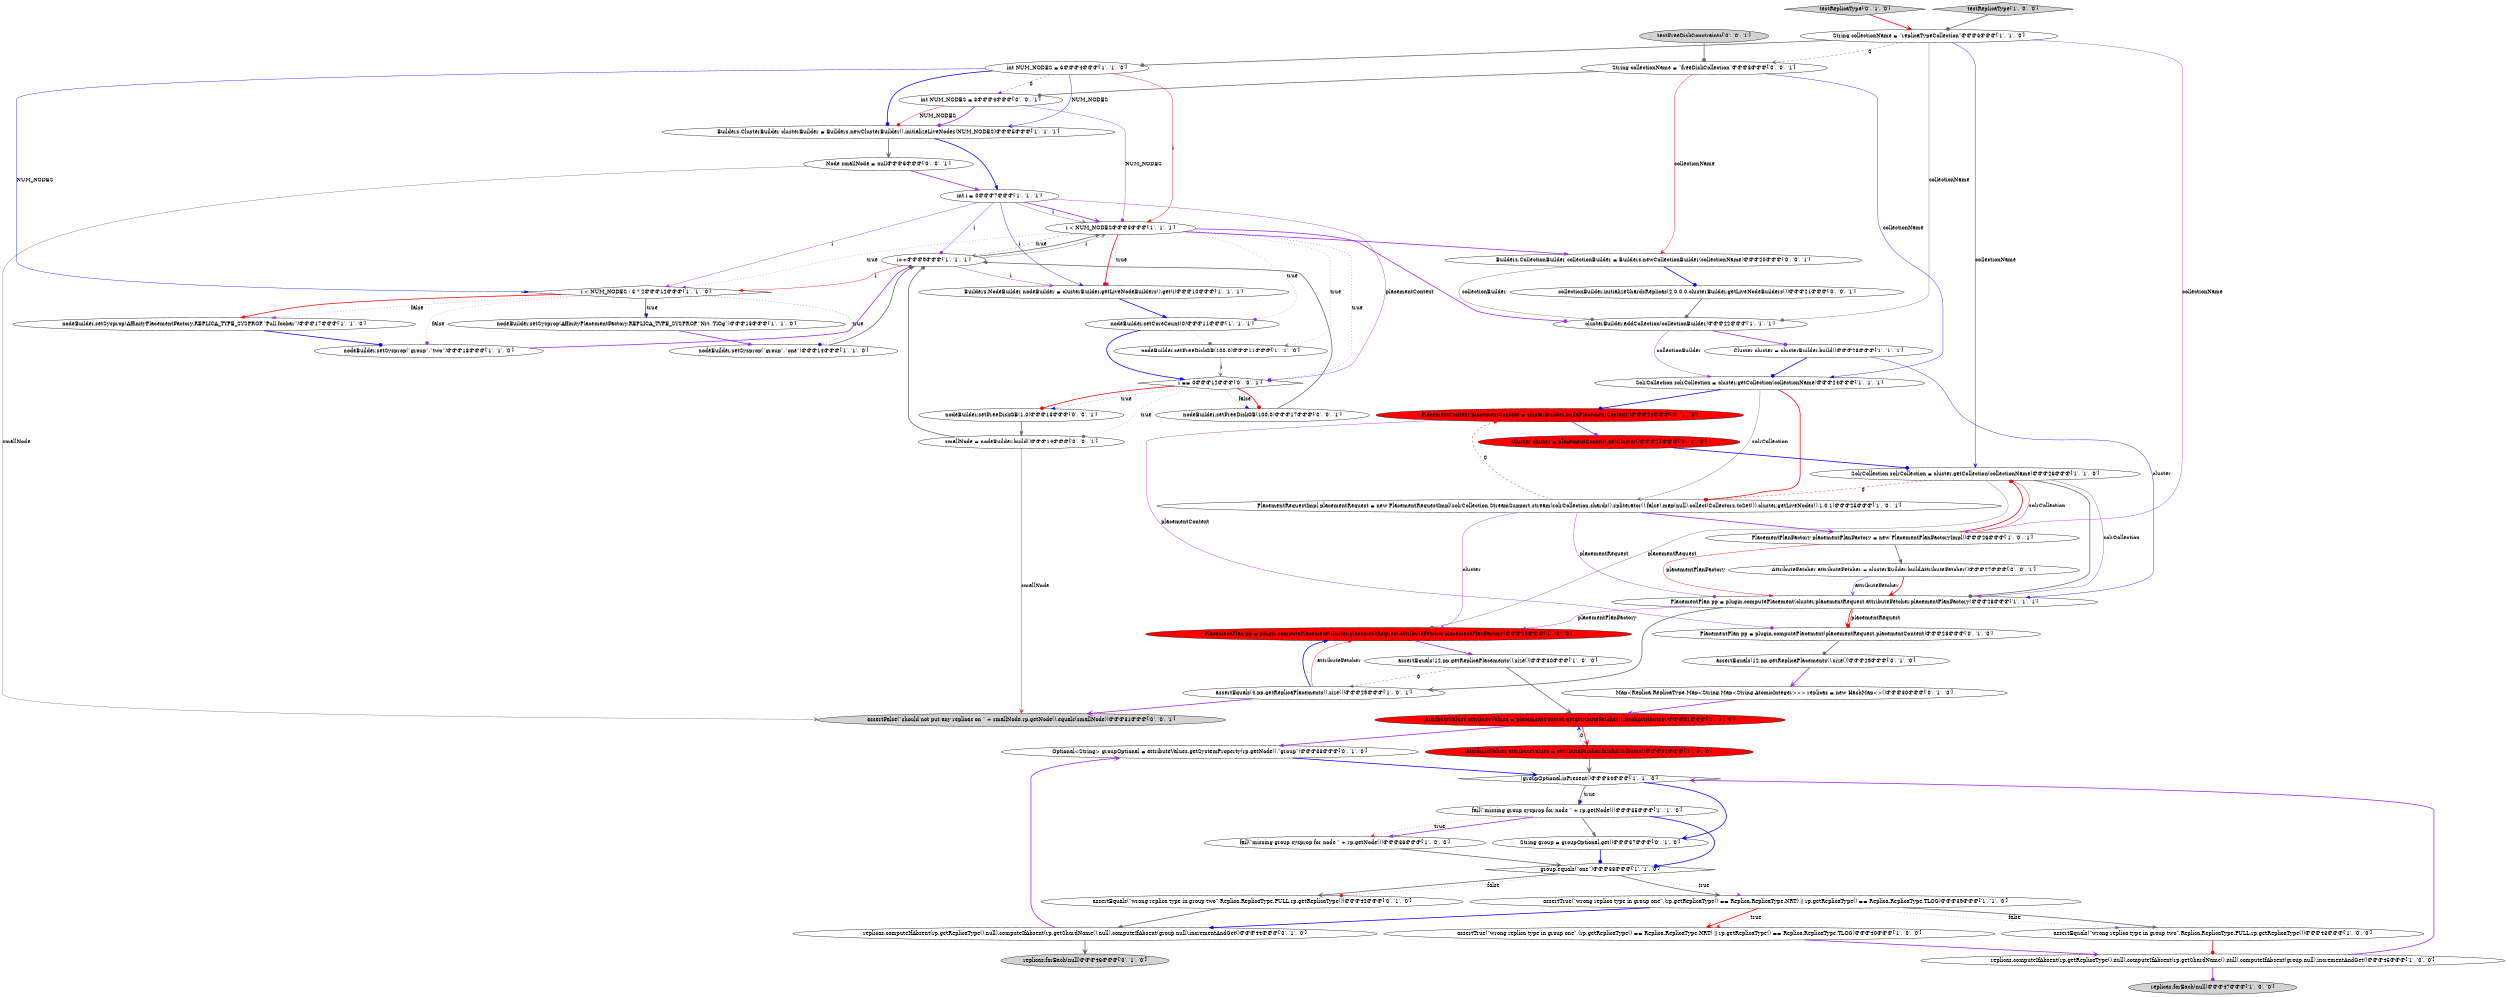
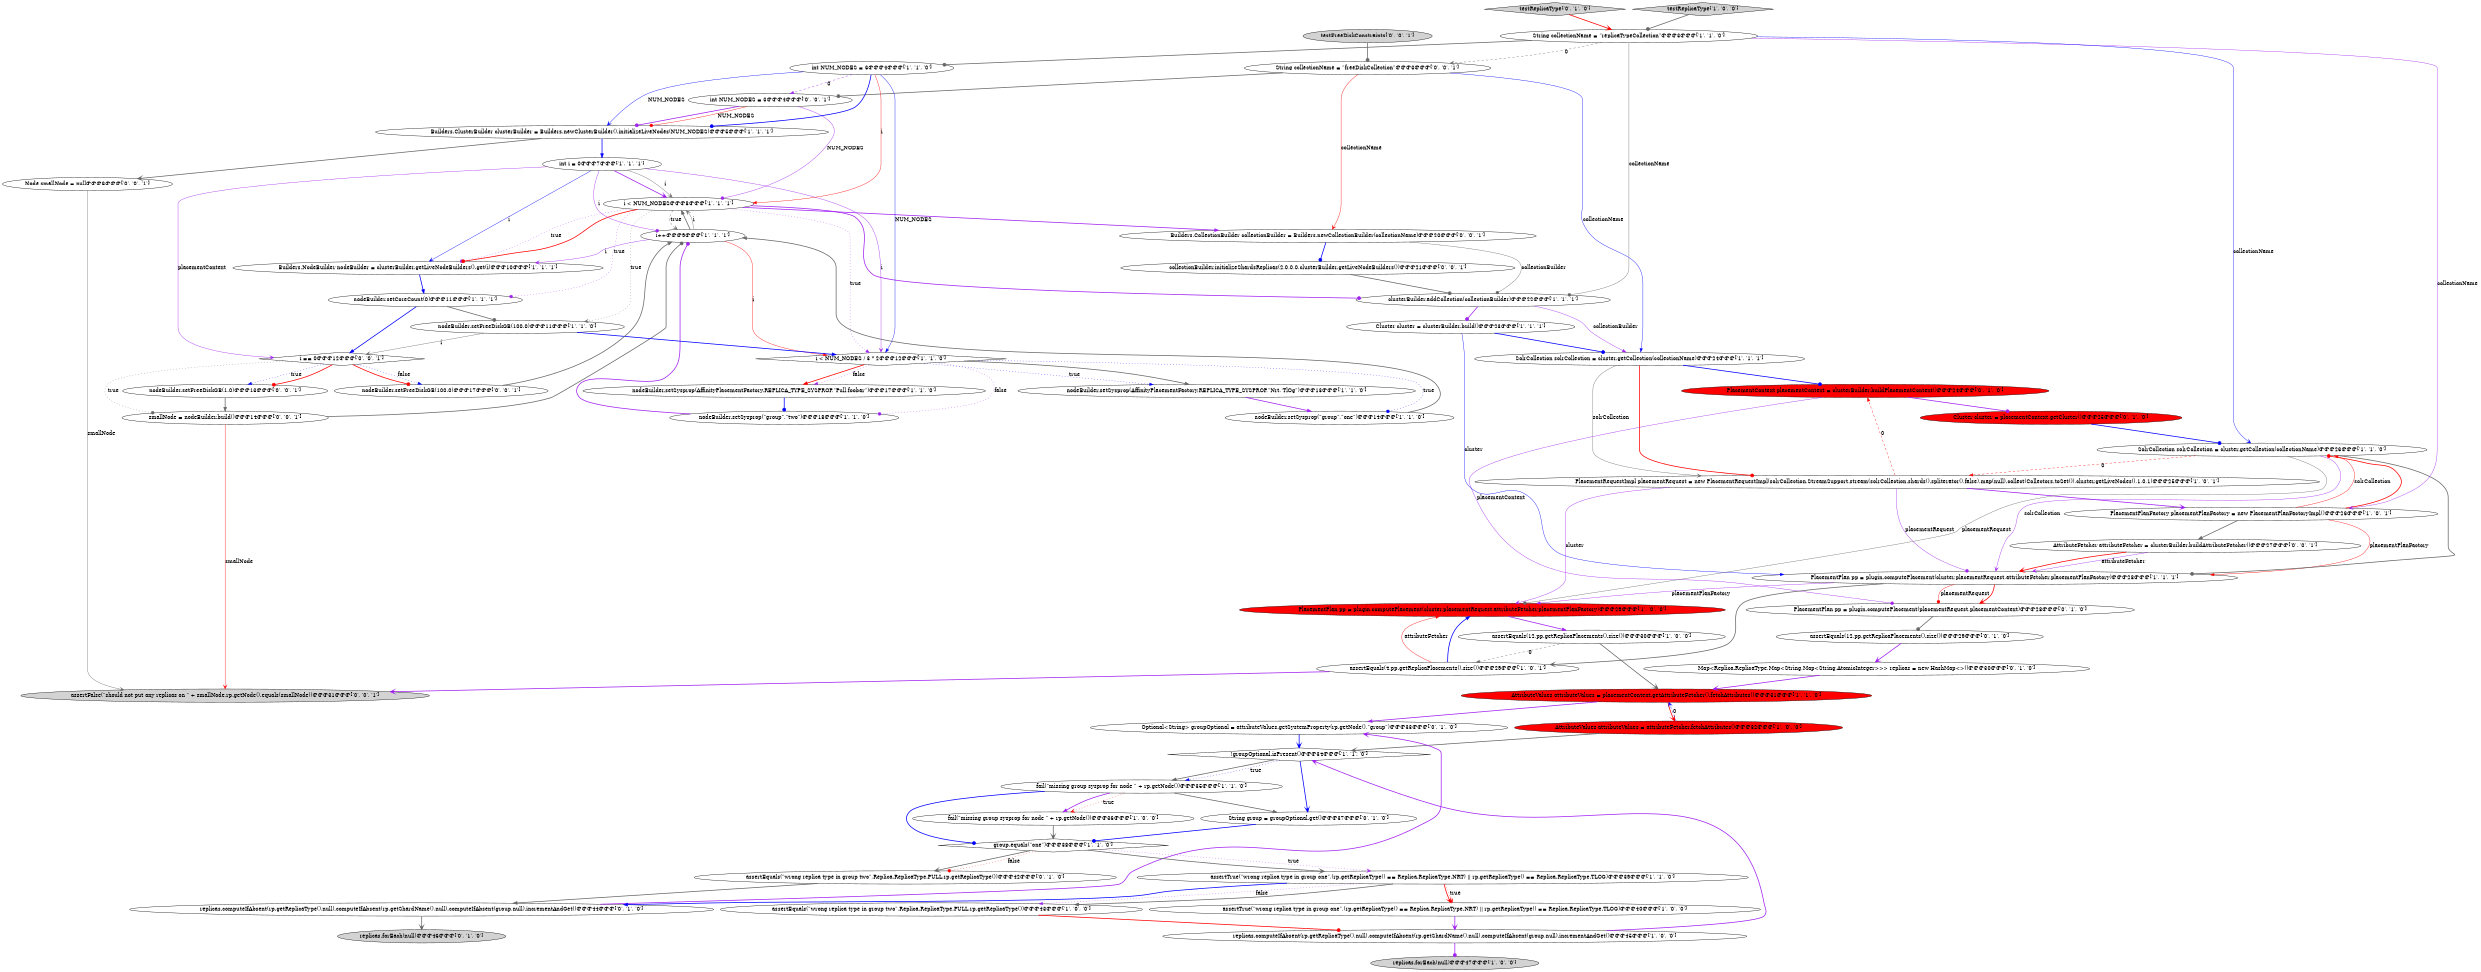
edge "Node smallNode = null@@@6@@@['0', '0', '1']" -> "int i = 0@@@7@@@['1', '1', '1']": removed
edge "i < NUM_NODES@@@8@@@['1', '1', '1']" -> "i == 0@@@12@@@['0', '0', '1']": removed, label "true"
edge "nodeBuilder.setCoreCount(0)@@@11@@@['1', '1', '1']" -> "nodeBuilder.setFreeDiskGB(100.0)@@@11@@@['1', '1', '0']": style dotted -> bold
edge "nodeBuilder.setFreeDiskGB(100.0)@@@11@@@['1', '1', '0']" -> "i < NUM_NODES / 3 * 2@@@12@@@['1', '1', '0']": added
